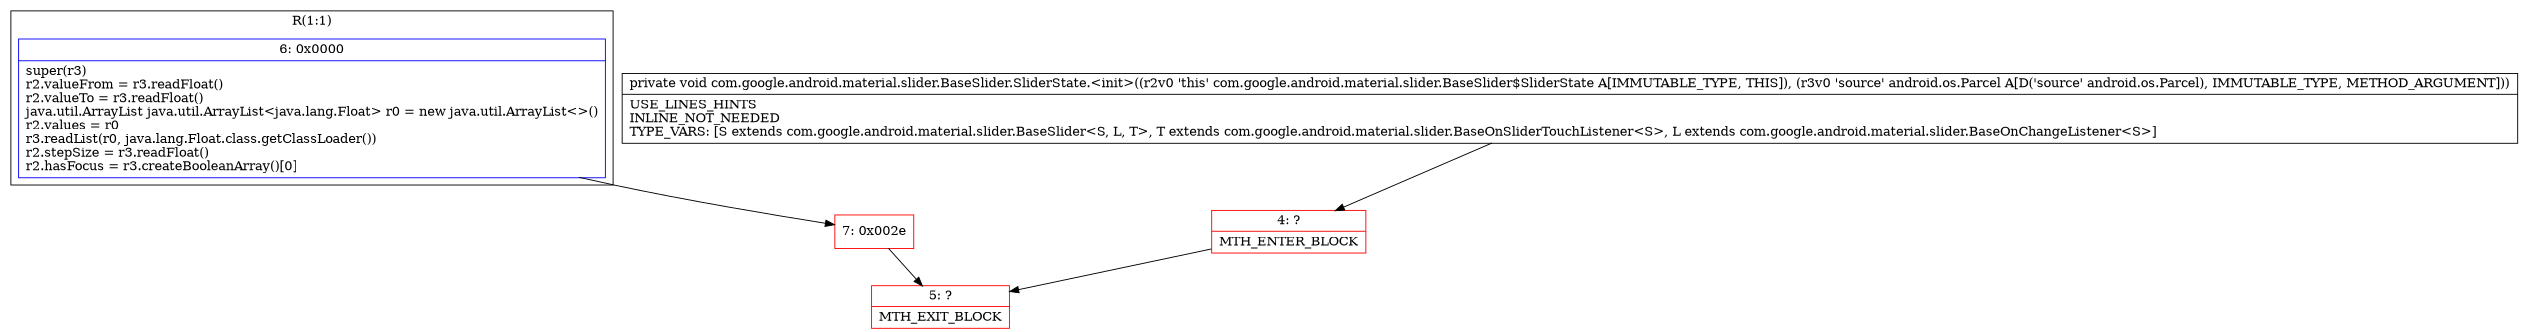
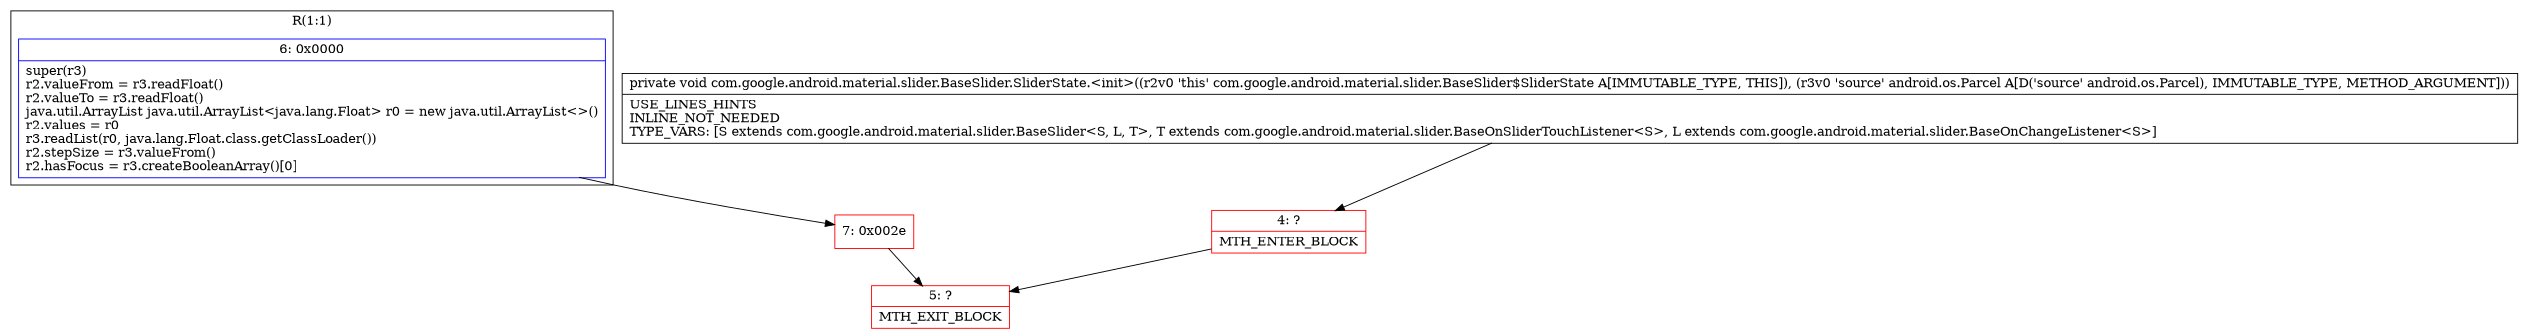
node "6: 0x0000": text "r2.stepSize = r3.readFloat()" -> "r2.stepSize = r3.valueFrom()"
